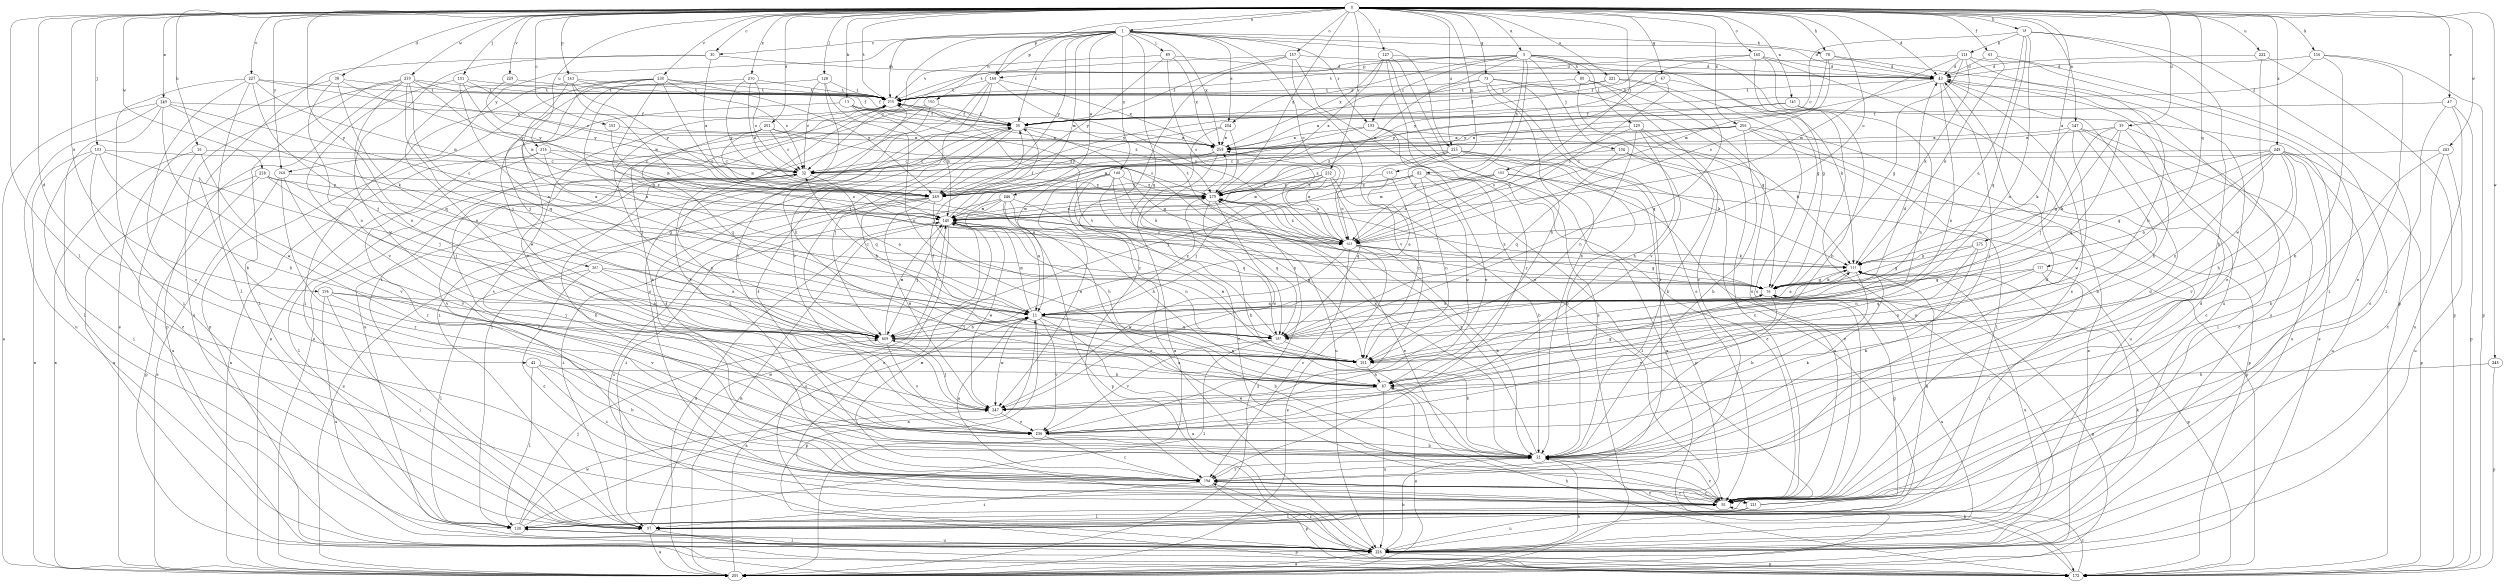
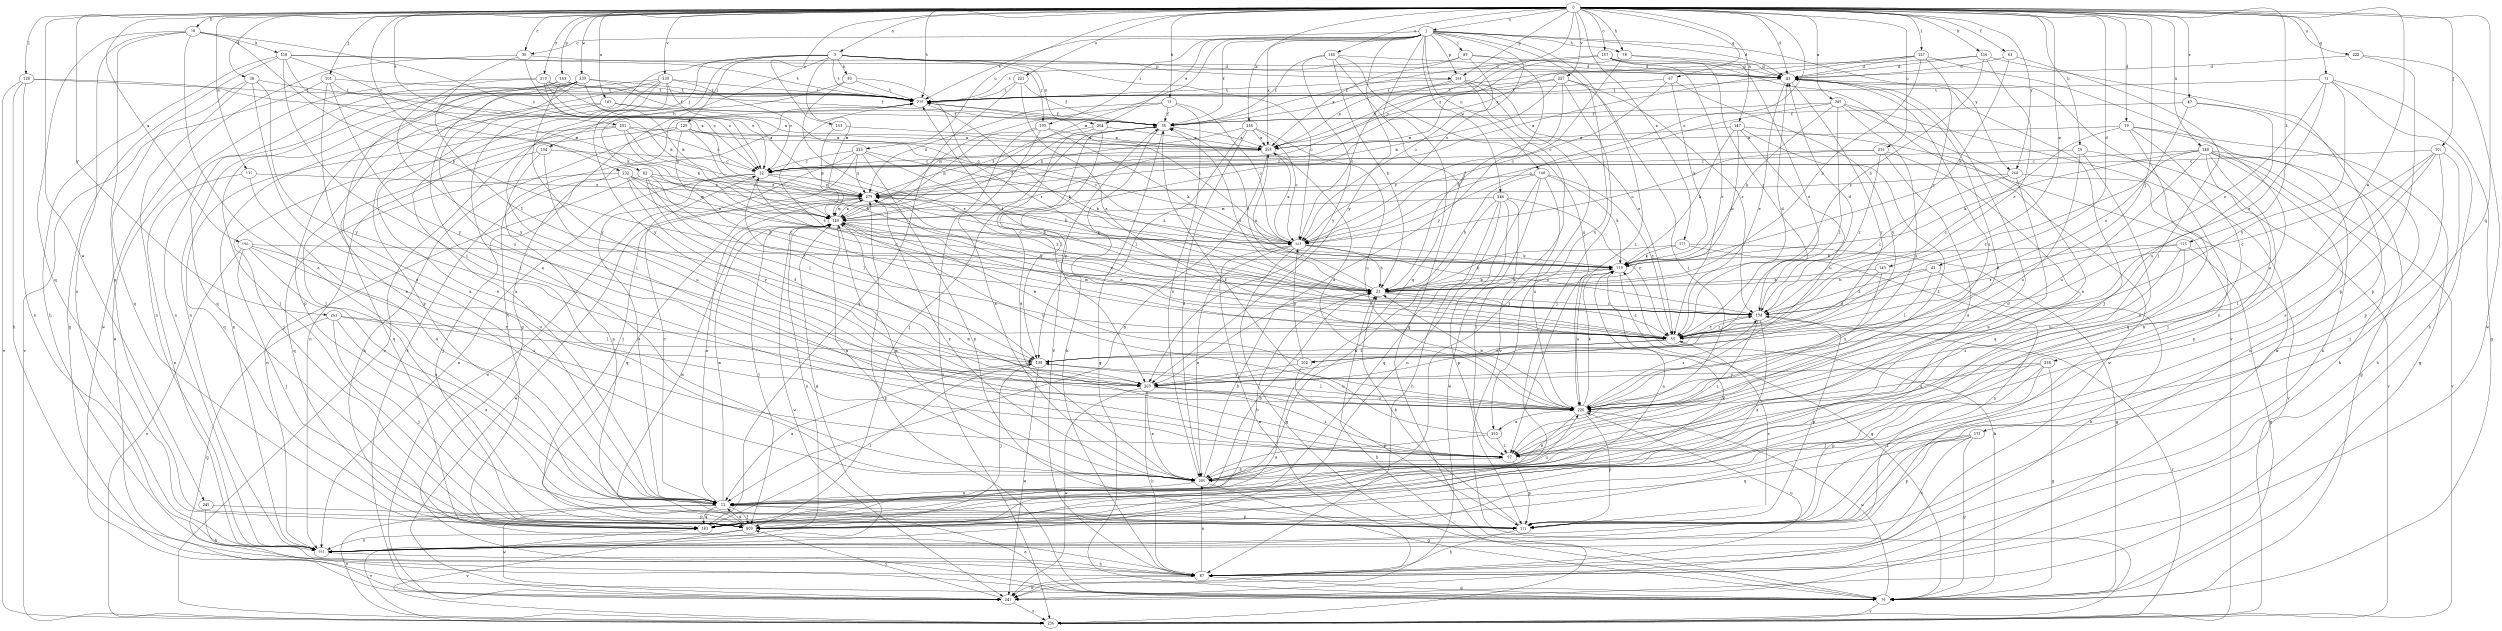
edge "1" -> "225": removed, label "u"
node "229": removed
edge "243" -> "32": removed, label "c"
edge "163" -> "140": now "270" -> "140"
edge "230" -> "76": removed, label "g"
edge "119" -> "279": added, label "z"
edge "196" -> "119": added, label "k"
edge "256" -> "21": removed, label "b"
edge "102" -> "55": reversed
edge "43" -> "236": now "43" -> "809"
edge "21" -> "215": removed, label "t"
edge "194" -> "125": reversed
edge "150" -> "226": reversed
